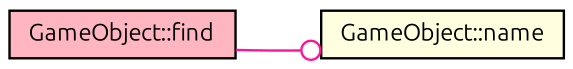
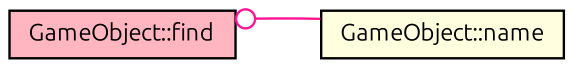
edge "GameObject::find" -> "GameObject::name": reversed
